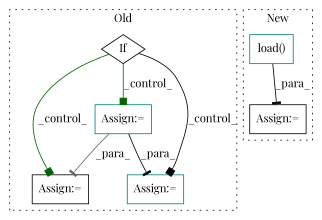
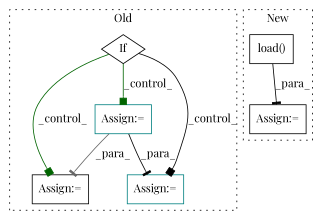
node "load()": color teal -> black
